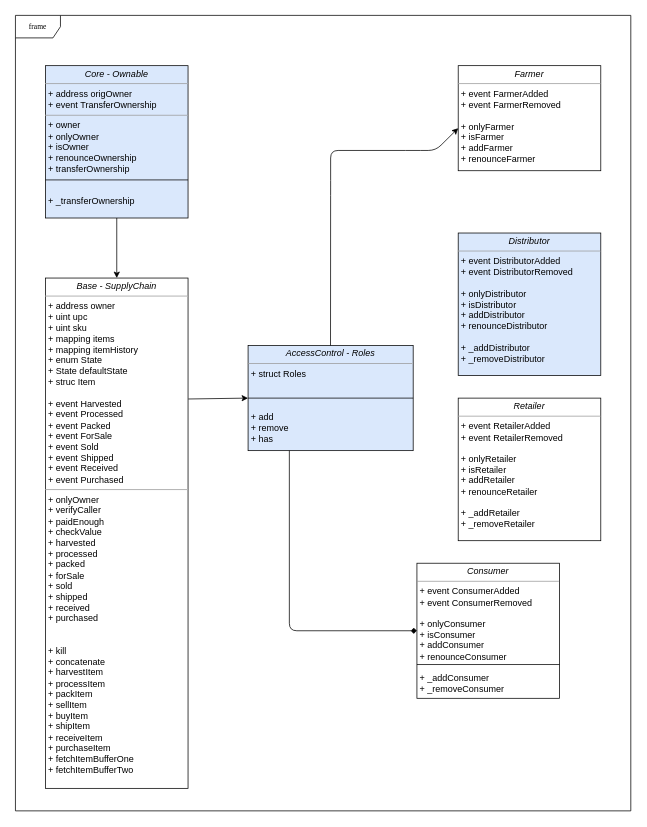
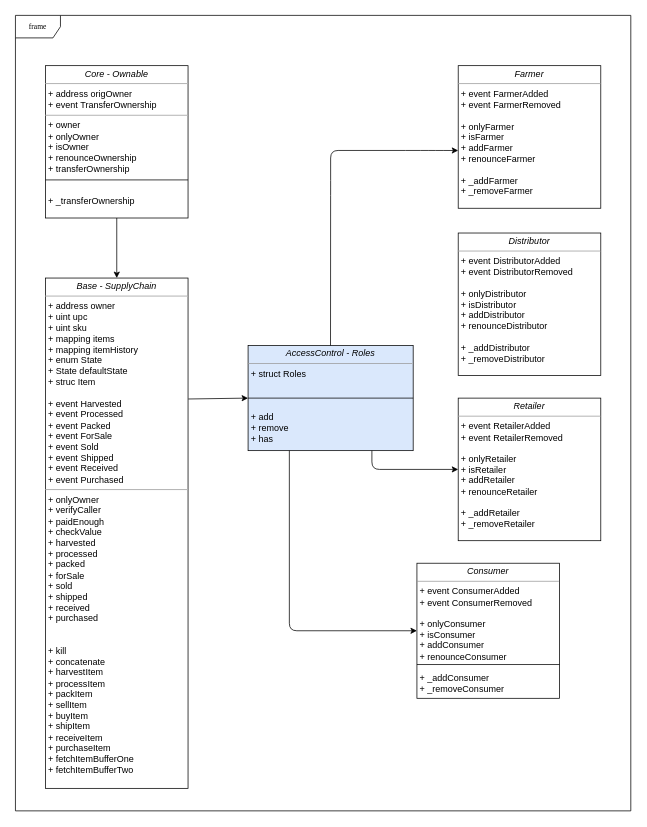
node "Farmer + event FarmerAdded + event FarmerRemoved + onlyFarmer + isFarmer + addFarmer + renounceFarmer + _addFarmer + _removeFarmer": size 143x105 -> 143x143
node "Core - Ownable + address origOwner + event TransferOwnership + owner + onlyOwner + isOwner + renounceOwnership + transferOwnership + _transferOwnership": fillcolor #dae8fc -> #ffffff
node "Distributor + event DistributorAdded + event DistributorRemoved + onlyDistributor + isDistributor + addDistributor + renounceDistributor + _addDistributor + _removeDistributor": fillcolor #dae8fc -> #ffffff
edge "AccessControl - Roles + struct Roles + add + remove + has" -> "Retailer + event RetailerAdded + event RetailerRemoved + onlyRetailer + isRetailer + addRetailer + renounceRetailer + _addRetailer + _removeRetailer": added
edge "AccessControl - Roles + struct Roles + add + remove + has" -> "Consumer + event ConsumerAdded + event ConsumerRemoved + onlyConsumer + isConsumer + addConsumer + renounceConsumer + _addConsumer + _removeConsumer": arrowhead diamond -> classic
